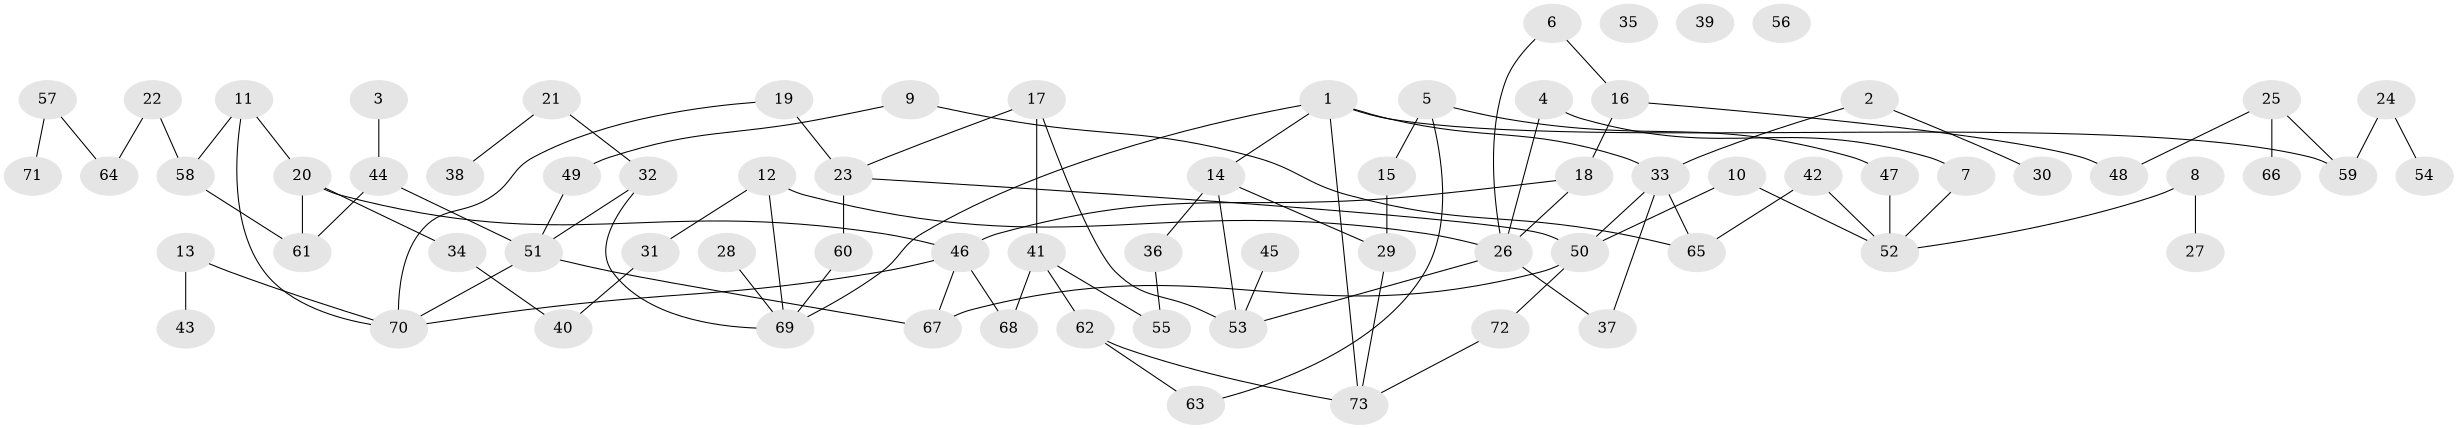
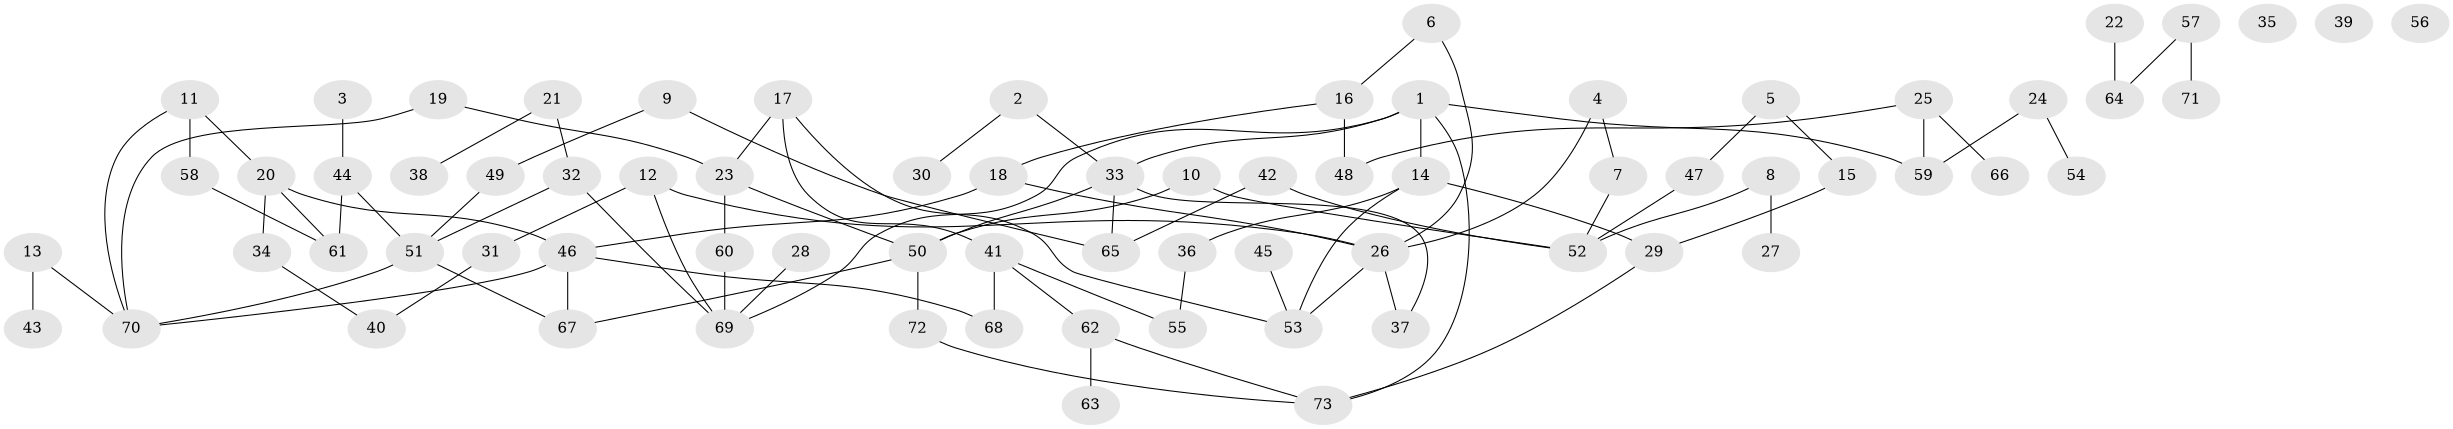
edge "22" -- "58": removed
edge "5" -- "63": removed
